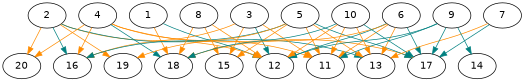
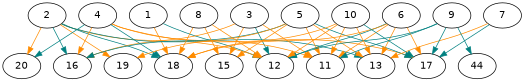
edge "10" -> "18": color teal -> darkorange
edge "4" -> "20": color darkorange -> teal
edge "6" -> "17": color teal -> darkorange
edge "2" -> "18": added
node "14": label "14" -> "44"
